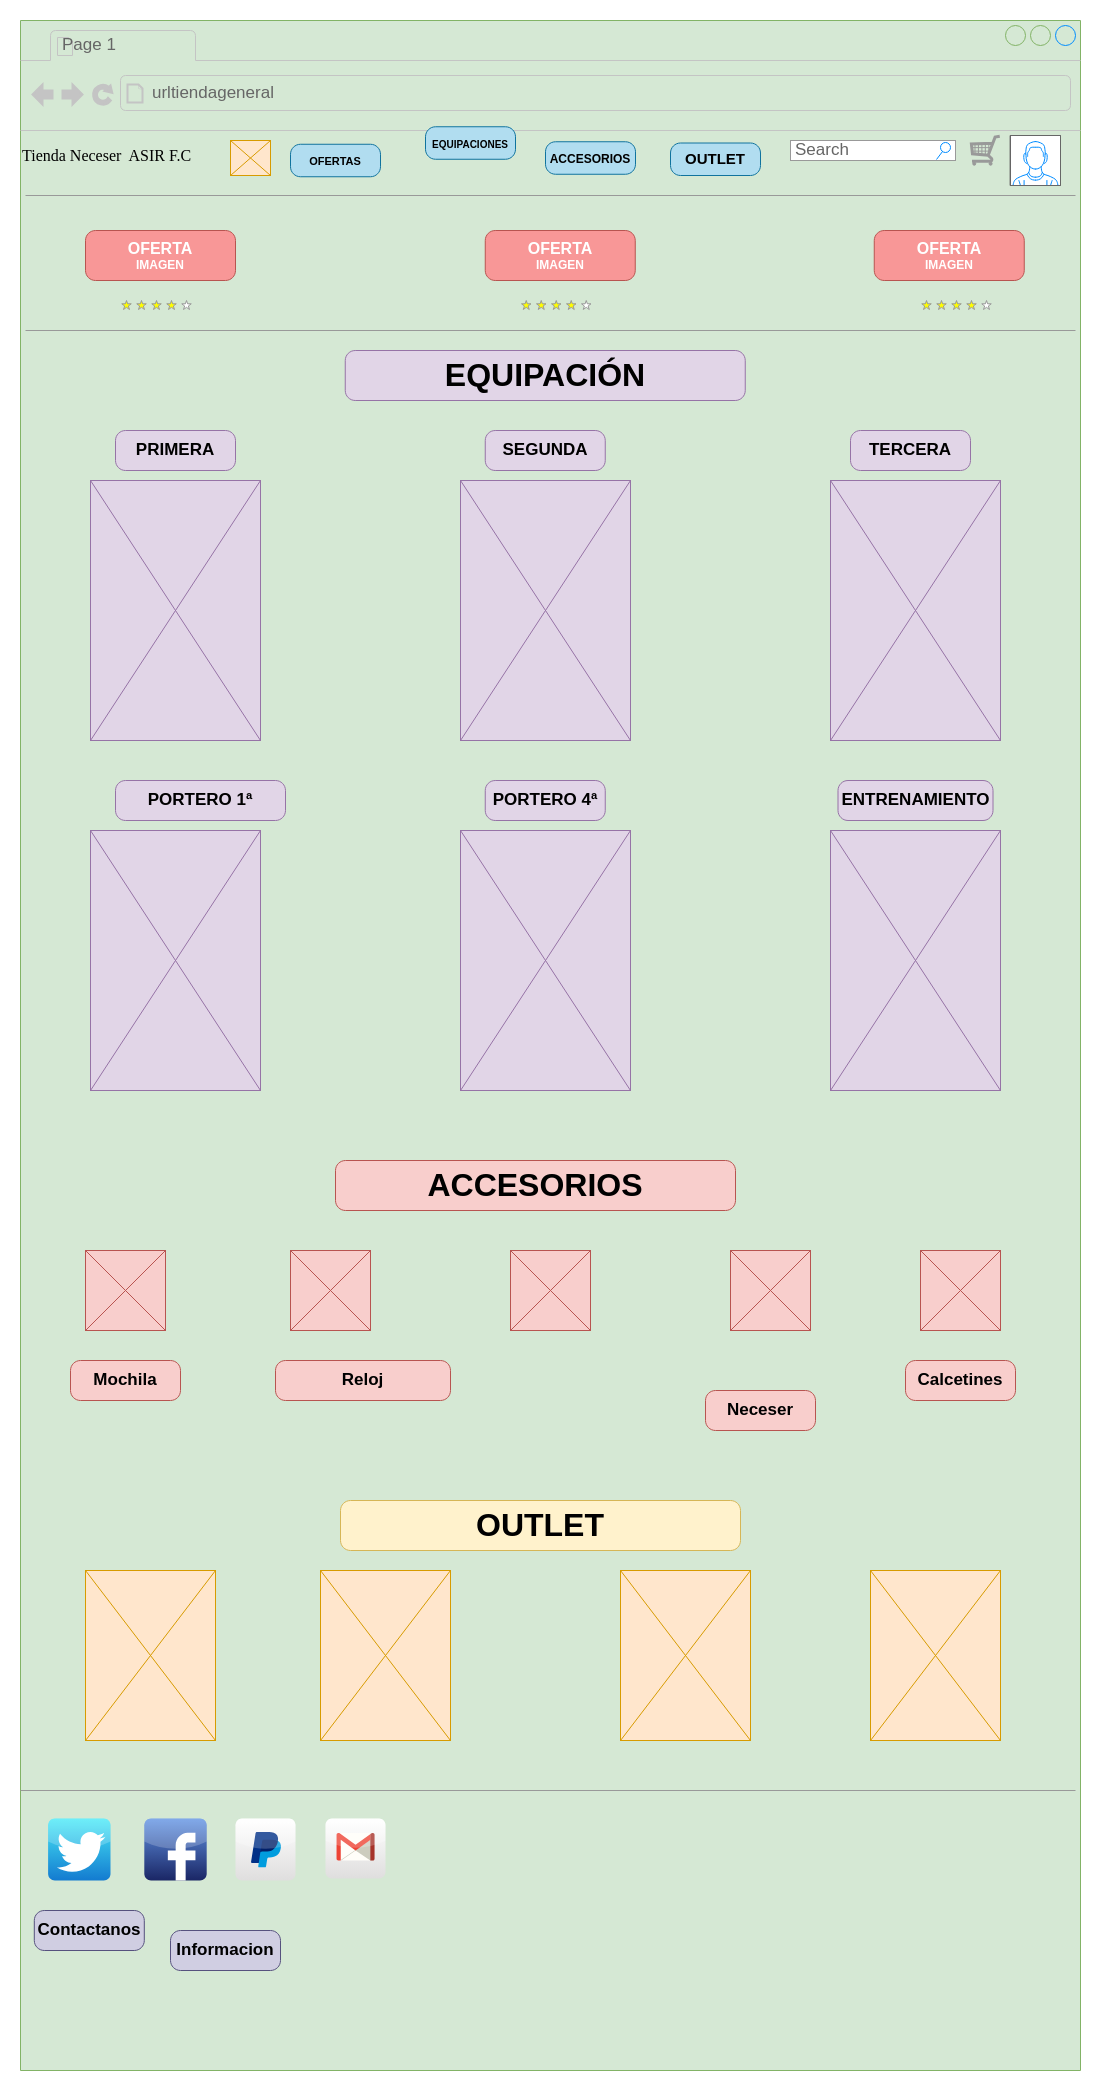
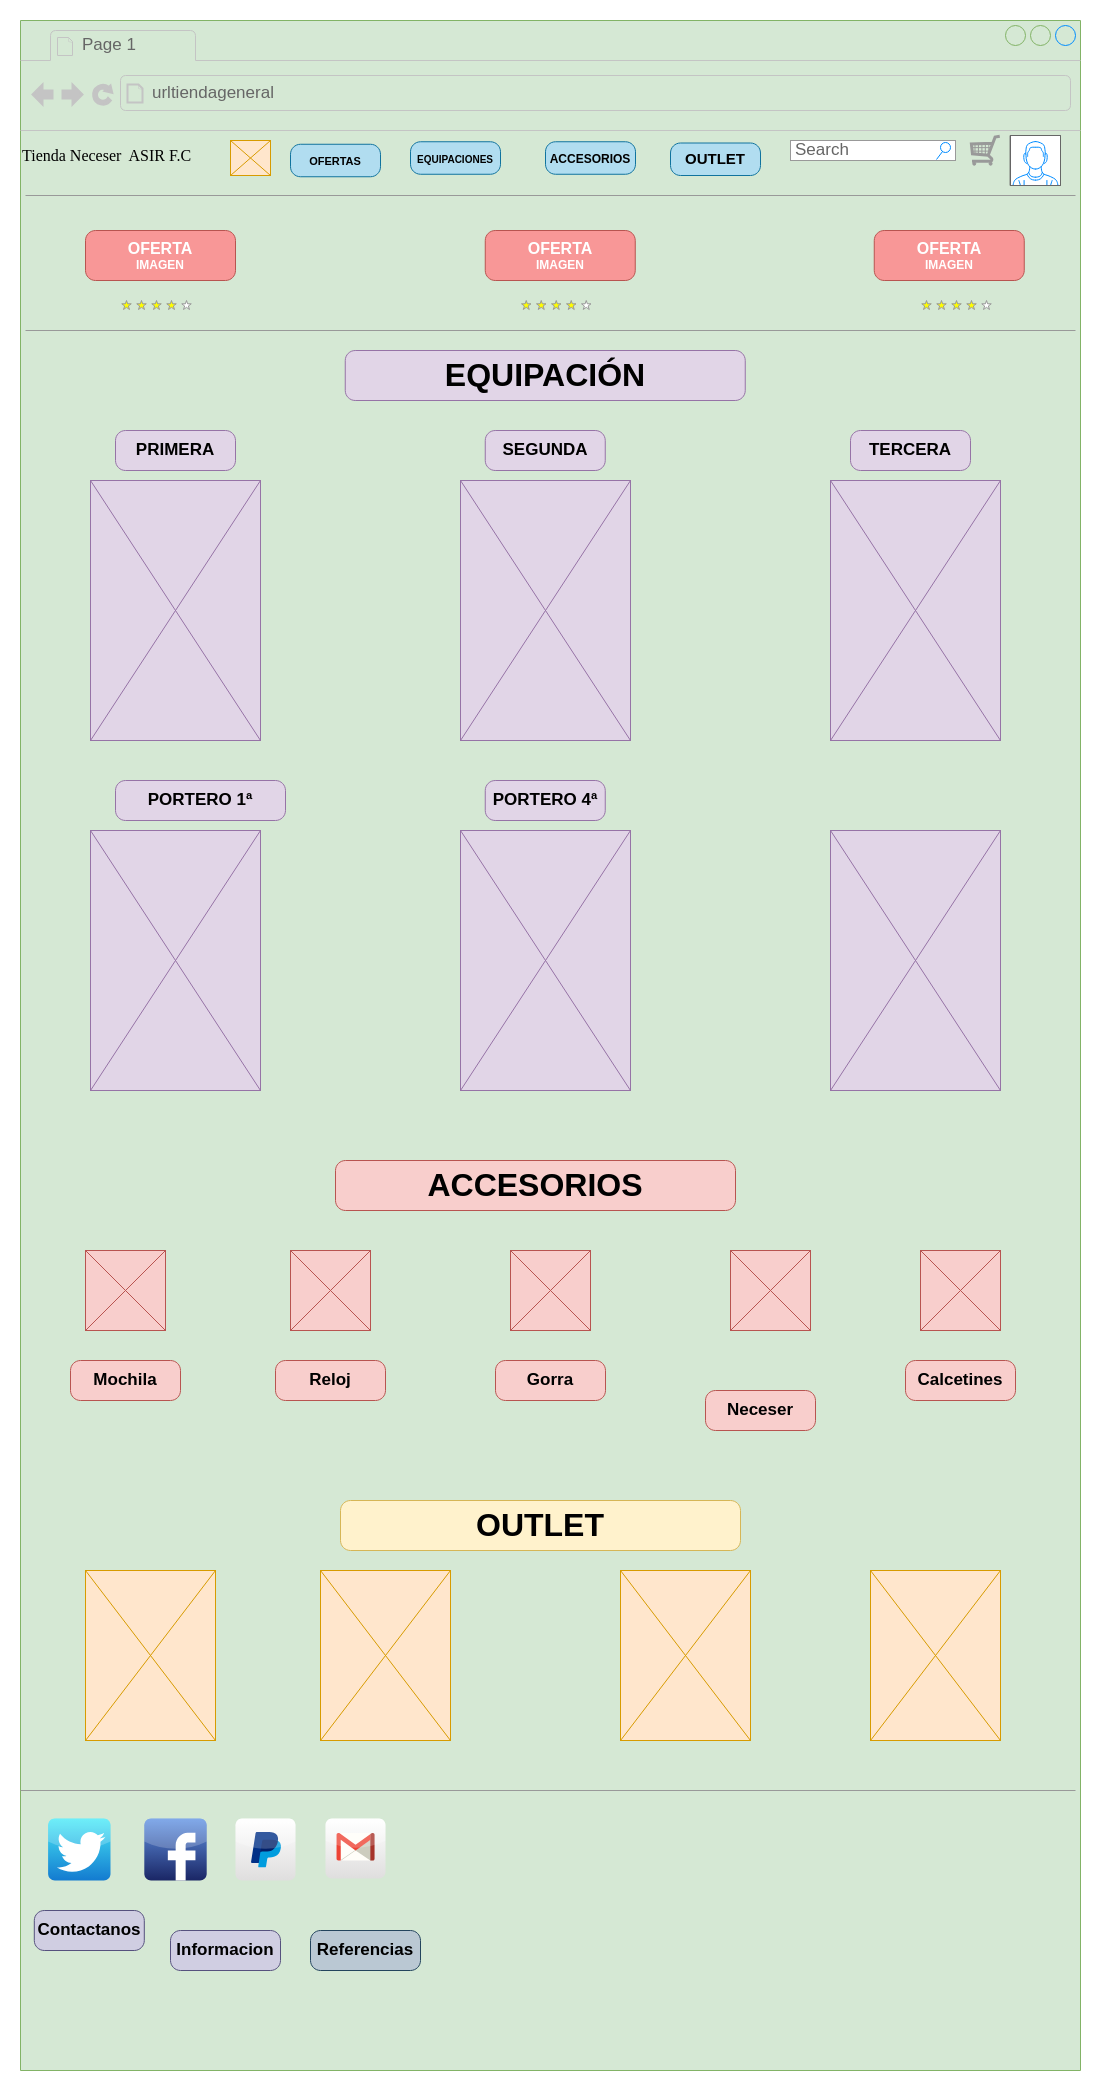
node "Page 1": moved (116, 46) -> (136, 46)
node "EQUIPACIONES": moved (471, 143) -> (456, 158)
node "ENTRENAMIENTO": removed
node "Reloj": size 175x40 -> 110x40
node "Gorra": added
node "Referencias": added
